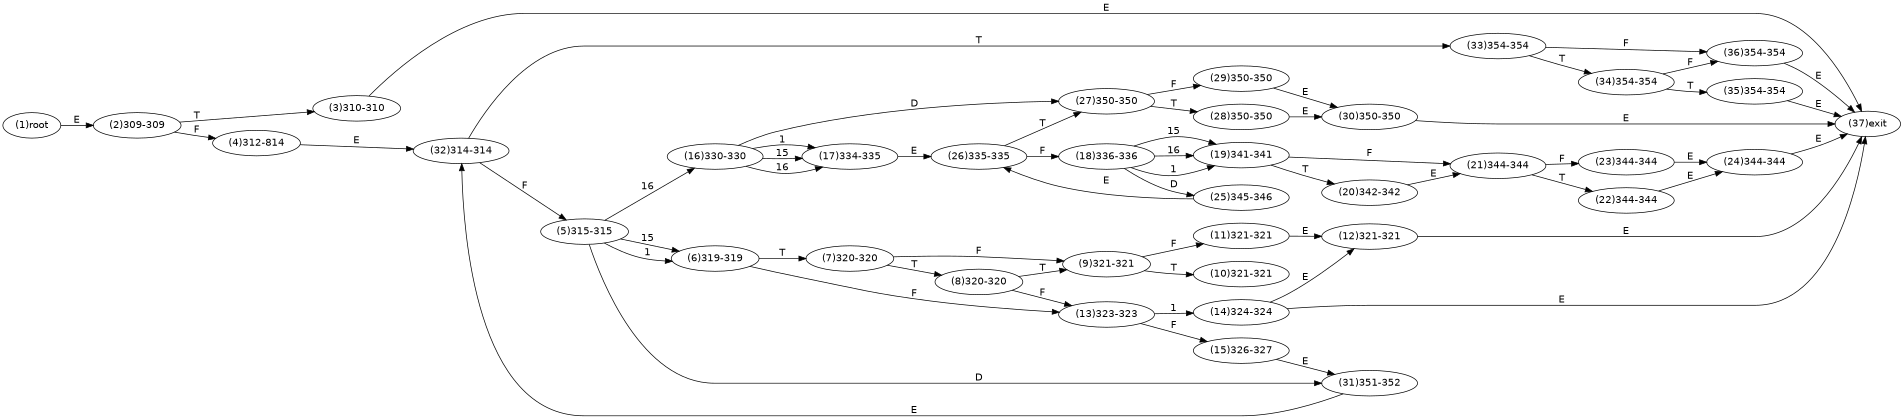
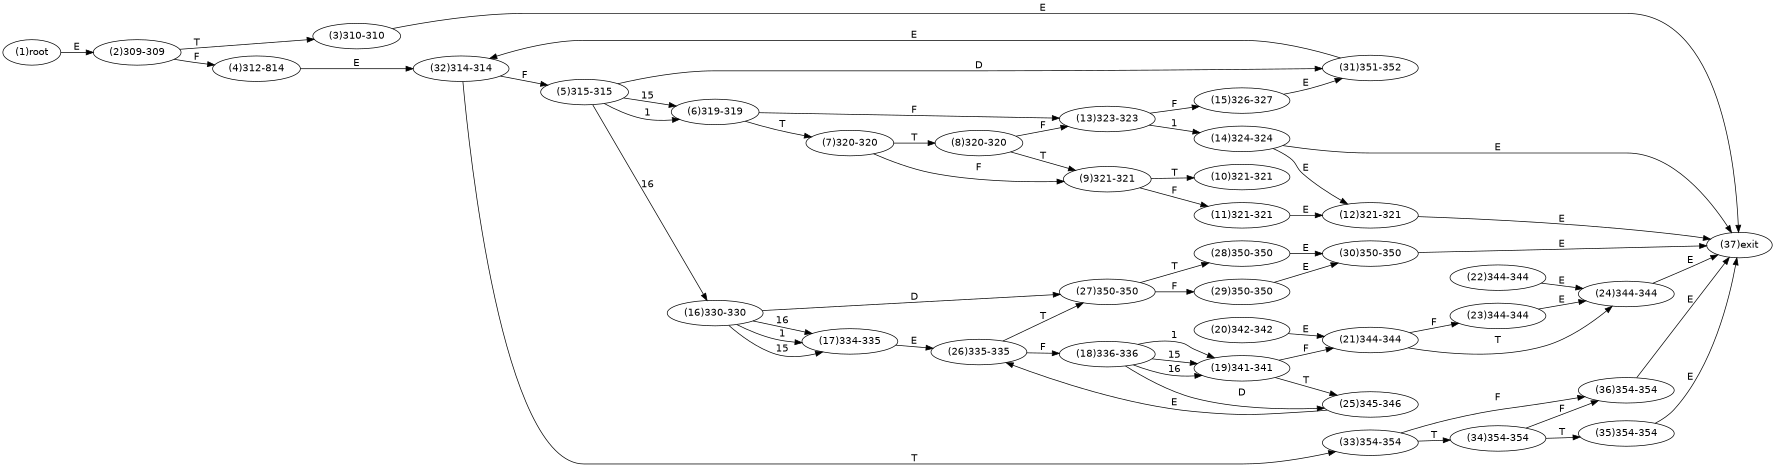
edge "(19)341-341" -> "(20)342-342": now "(19)341-341" -> "(25)345-346"
edge "(21)344-344" -> "(22)344-344": now "(21)344-344" -> "(24)344-344"
